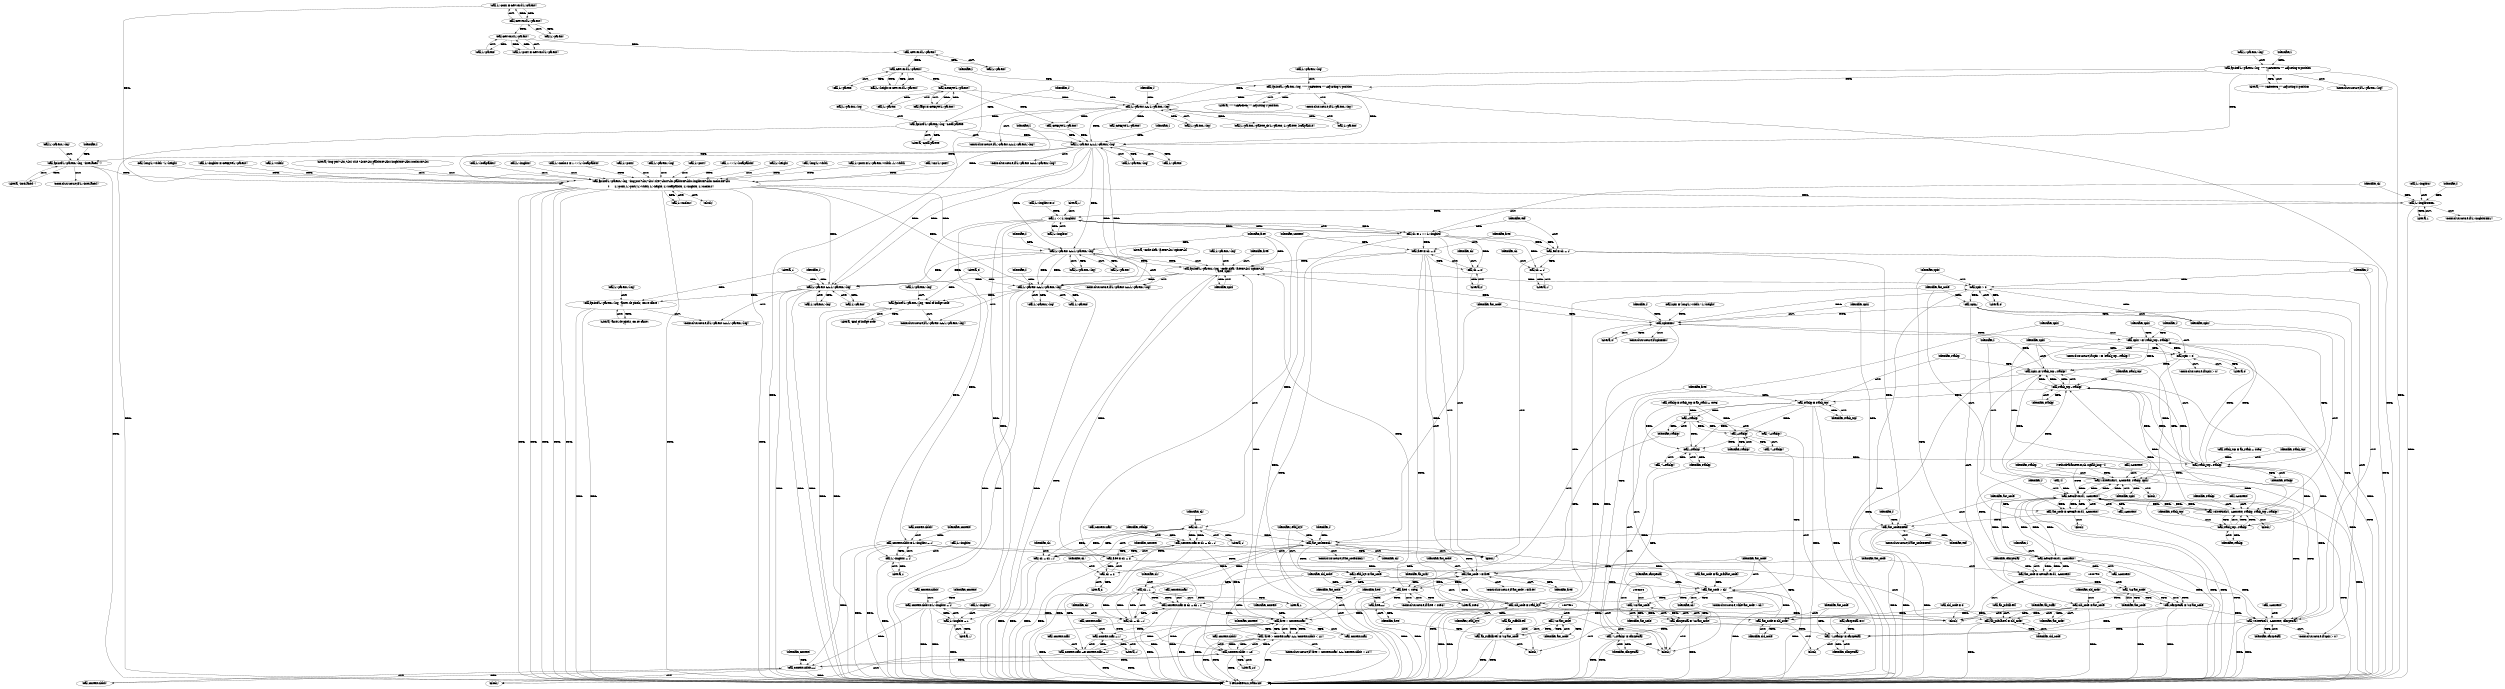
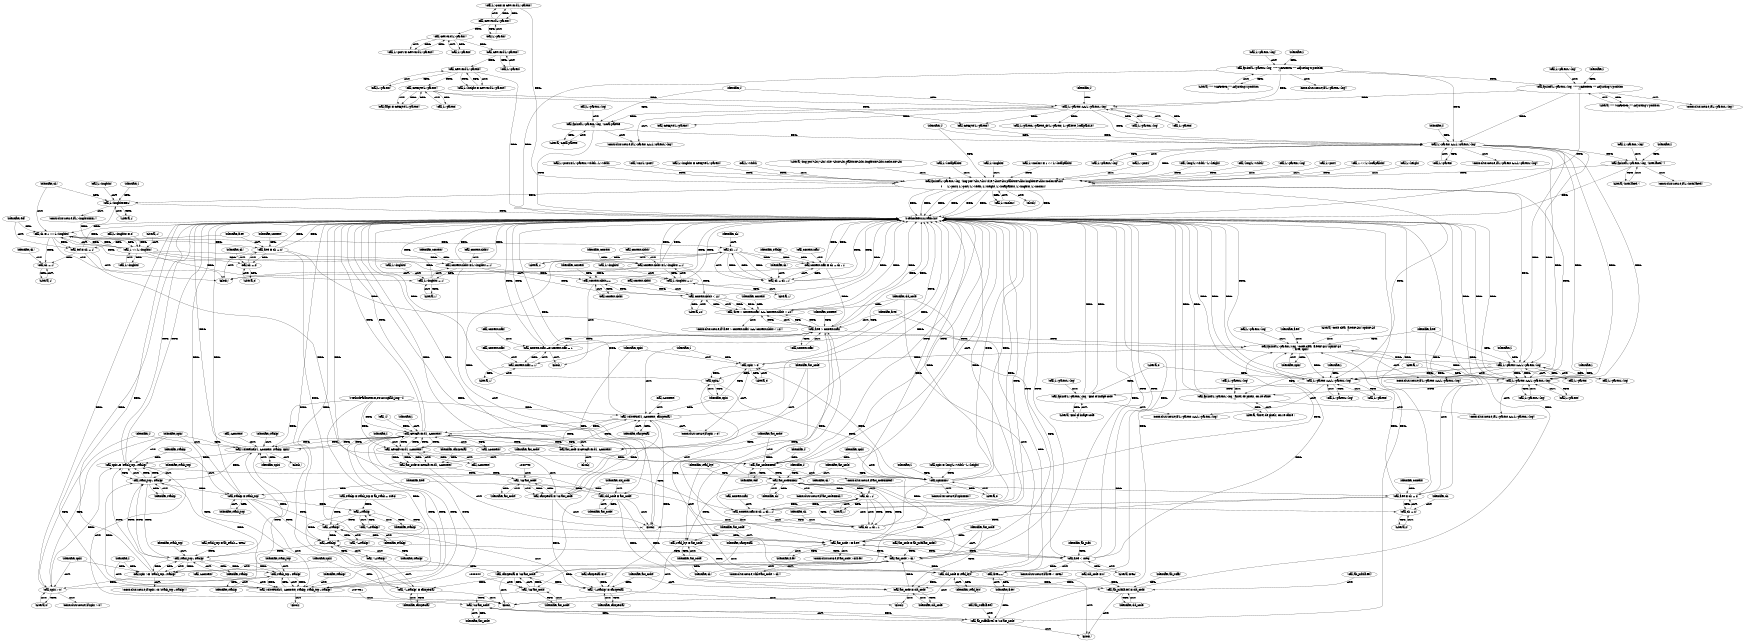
node "(MethodParameterIn,clr ngiflib_img * i)": label "(MethodParameterIn,clr ngiflib_img * i)" -> "(MethodParameterIn,struct ngiflib_img * i)"
edge "(Call,clr = 1 << i->imgbits)" -> "(MethodReturn,static int)": reversed
edge "(Call,act_code = ab_prfx[act_code])" -> "(Call,act_code > clr)": label "CFG: " -> "DDG: "
